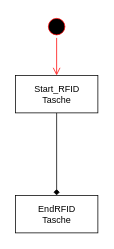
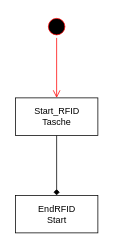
node "Start_RFID Tasche": moved (57, 94) -> (57, 117)
node "EndRFID Tasche": label "EndRFID Tasche" -> "EndRFID Start"
